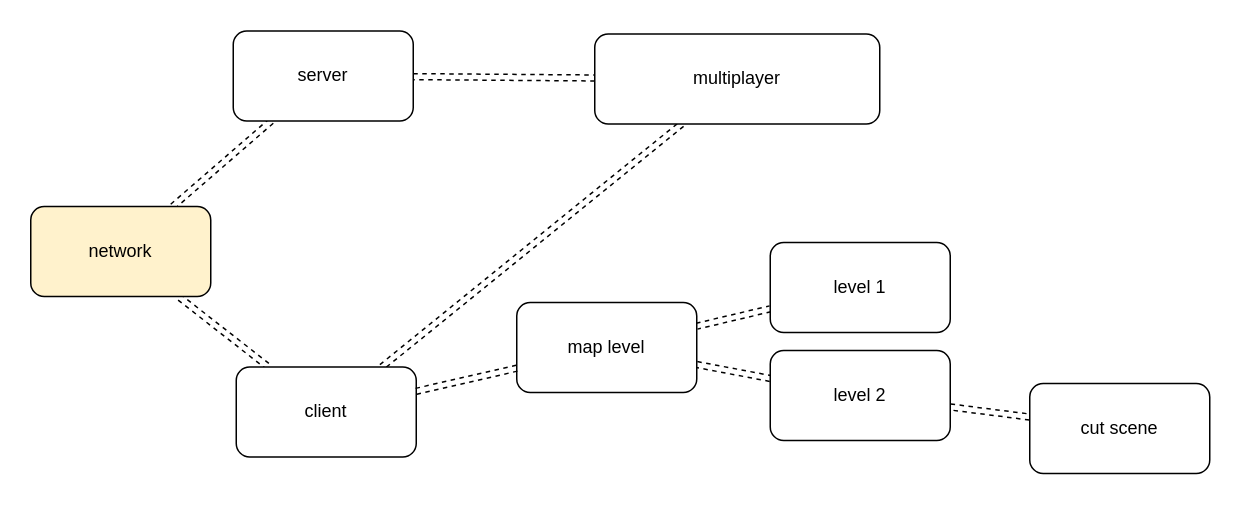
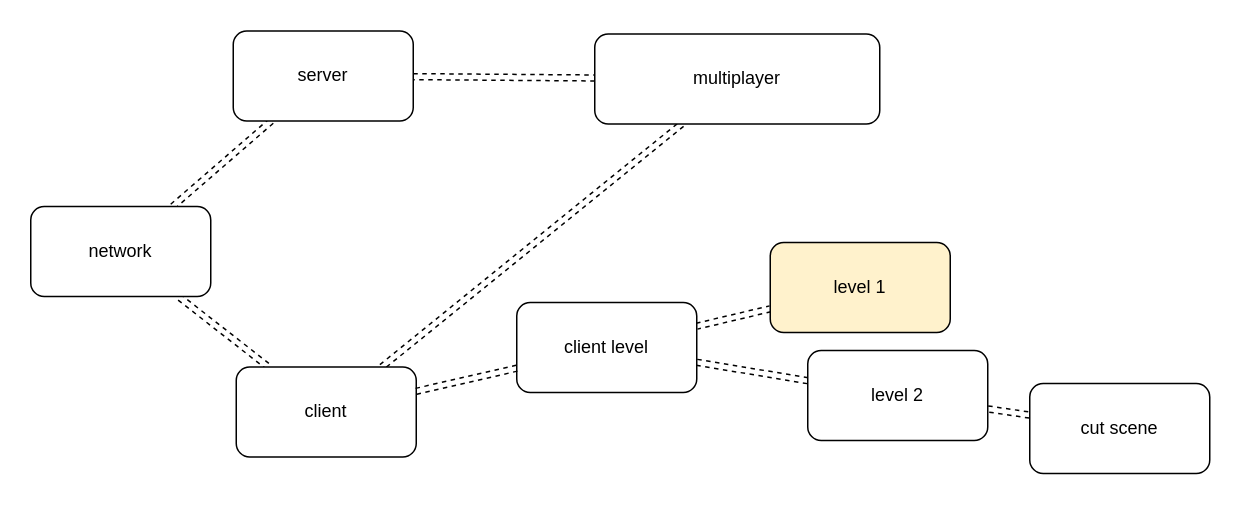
node "network": fillcolor #fff2cc -> #ffffff
node "level 1": fillcolor #ffffff -> #fff2cc
node "map level": label "map level" -> "client level"
node "level 2": moved (860, 395) -> (898, 395)
